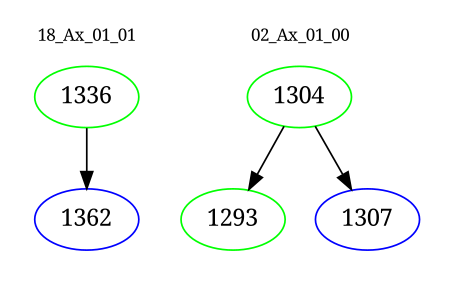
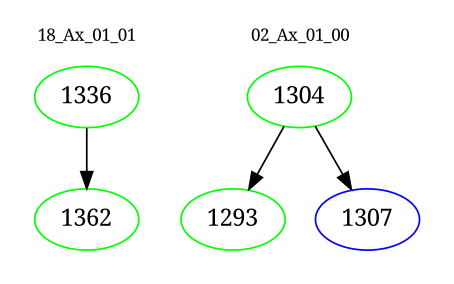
node "1362": color blue -> green
